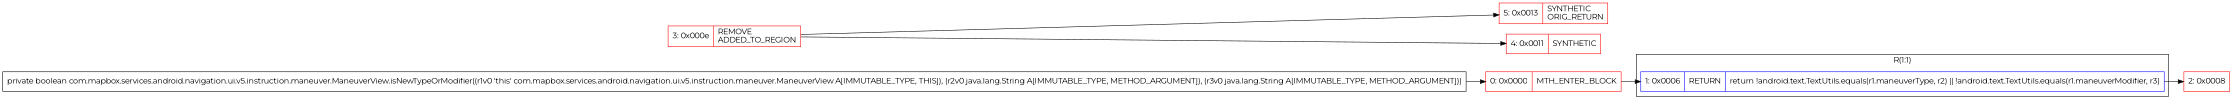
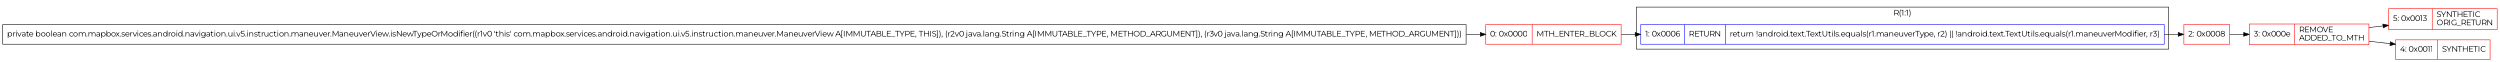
edge "2: 0x0008" -> "3: 0x000e": added
node "3: 0x000e": text "ADDED_TO_REGION" -> "ADDED_TO_MTH"
